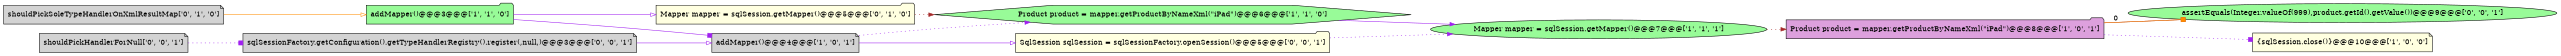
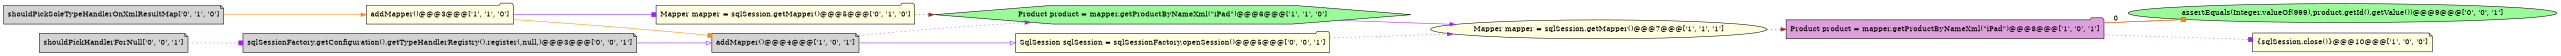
edge "shouldPickSoleTypeHandlerOnXmlResultMap['0', '1', '0']" -> "addMapper()@@@3@@@['1', '1', '0']": arrowhead onormal -> normal
node "addMapper()@@@3@@@['1', '1', '0']": fillcolor palegreen -> lightyellow
edge "addMapper()@@@3@@@['1', '1', '0']" -> "Mapper mapper = sqlSession.getMapper()@@@5@@@['0', '1', '0']": arrowhead onormal -> box
edge "addMapper()@@@3@@@['1', '1', '0']" -> "addMapper()@@@4@@@['1', '0', '1']": color purple -> darkorange
node "Mapper mapper = sqlSession.getMapper()@@@7@@@['1', '1', '1']": fillcolor palegreen -> lightyellow
